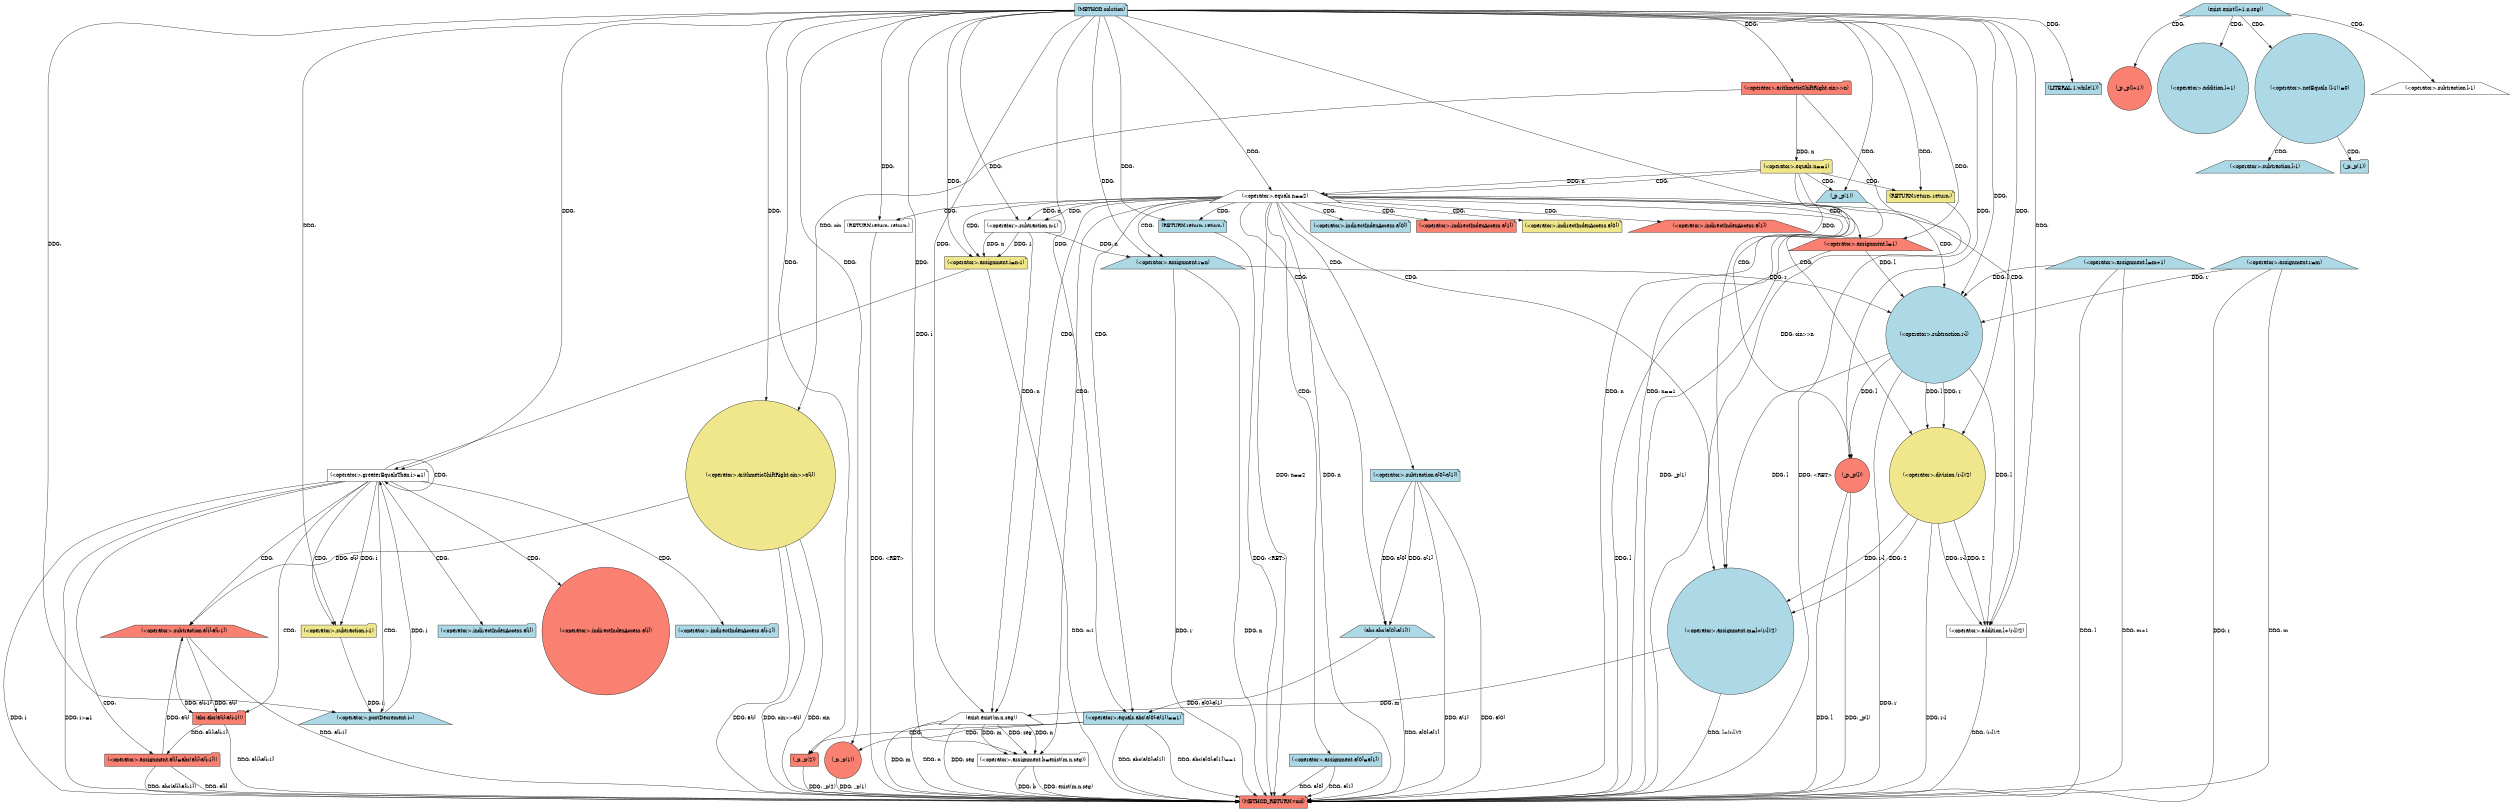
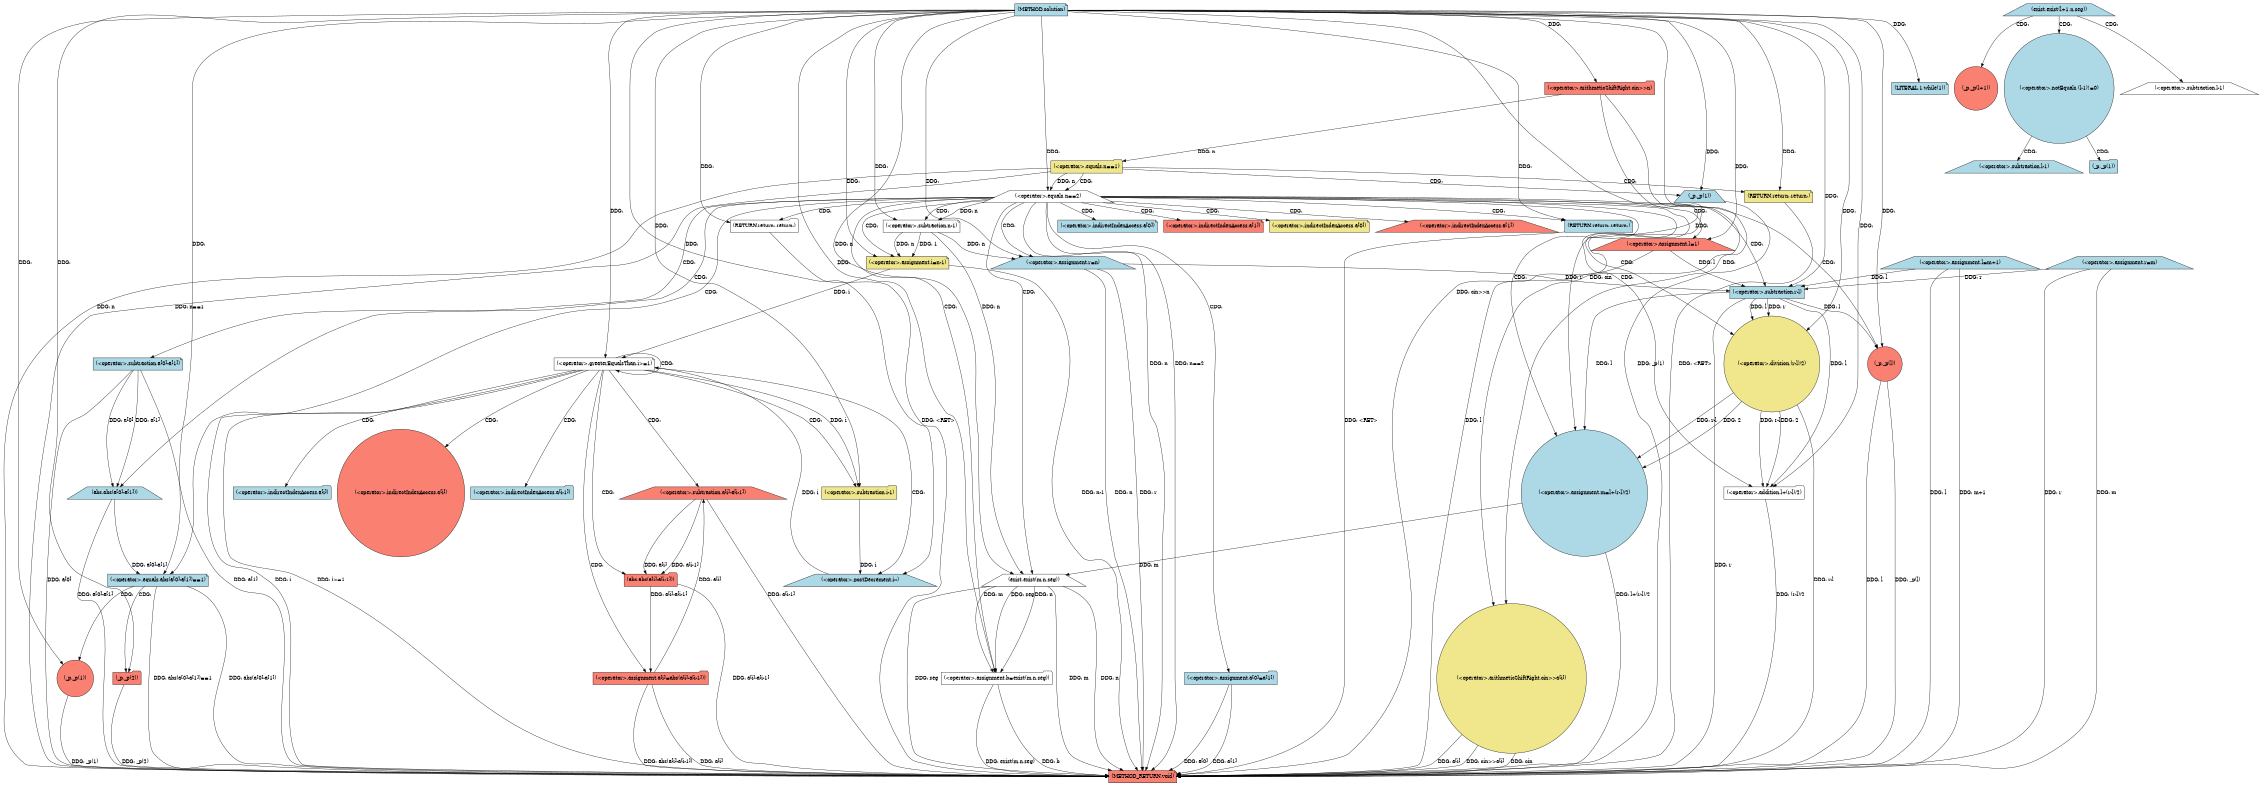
node "(<operator>.addition,l+1)": removed
edge "(METHOD,solution)" -> "(exist,exist(m,n,seg))": label "DDG: " -> "DDG: n"
node "(<operator>.subtraction,r-l)": shape circle -> folder
edge "(<operator>.arithmeticShiftRight,cin>>a[i])" -> "(<operator>.subtraction,a[i]-a[i-1])": removed, label "DDG: a[i]"
